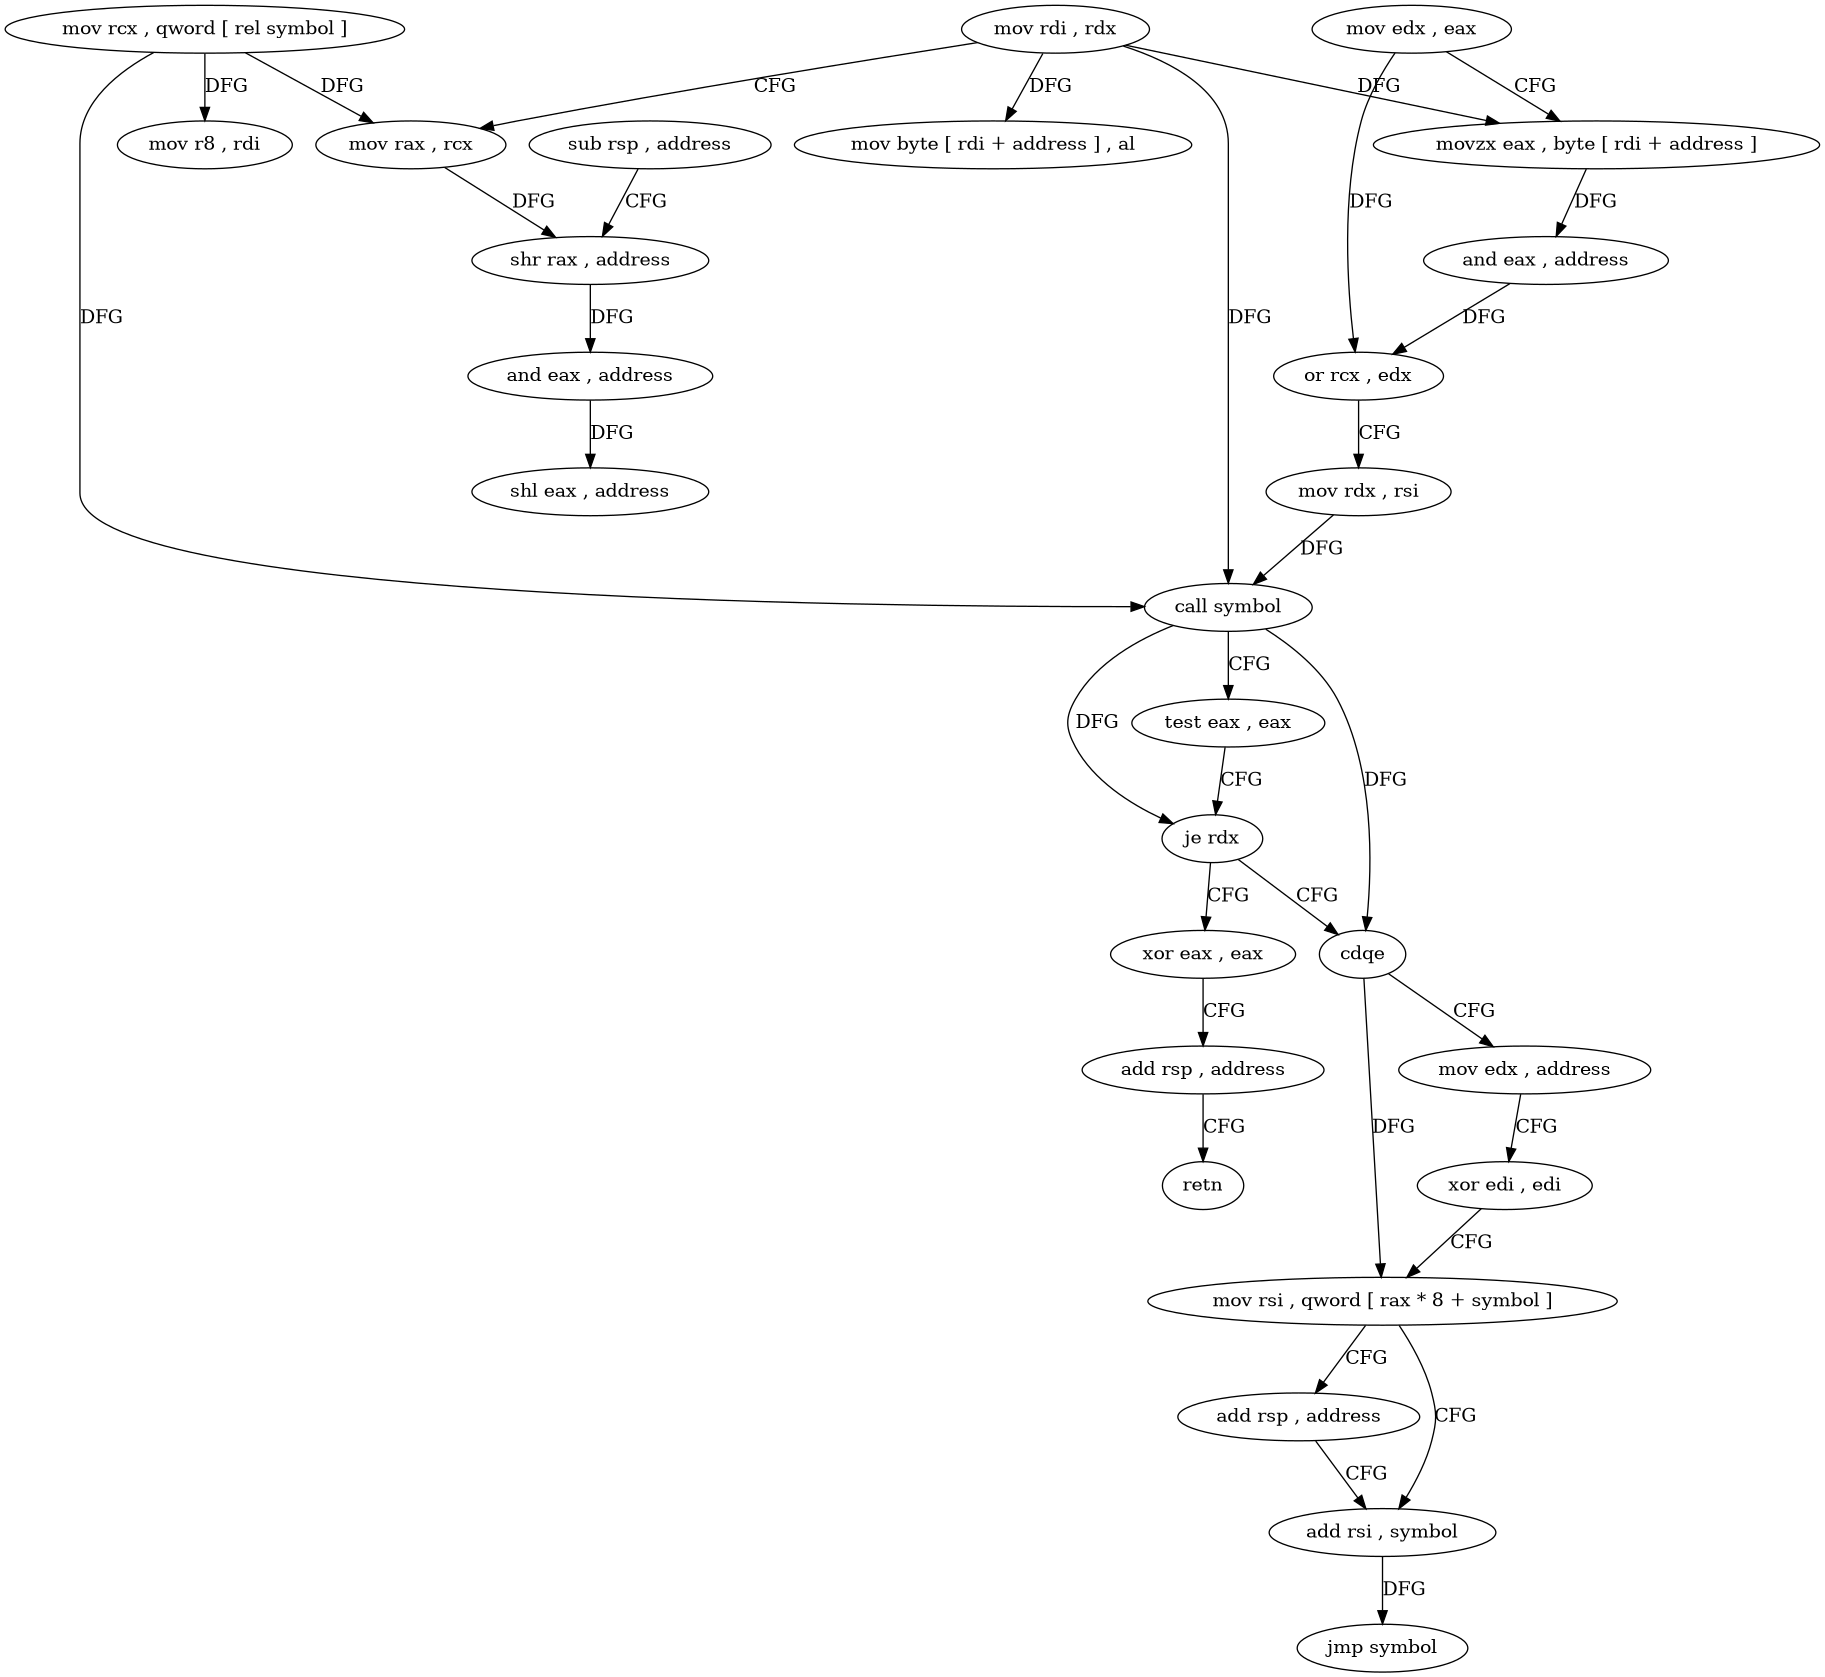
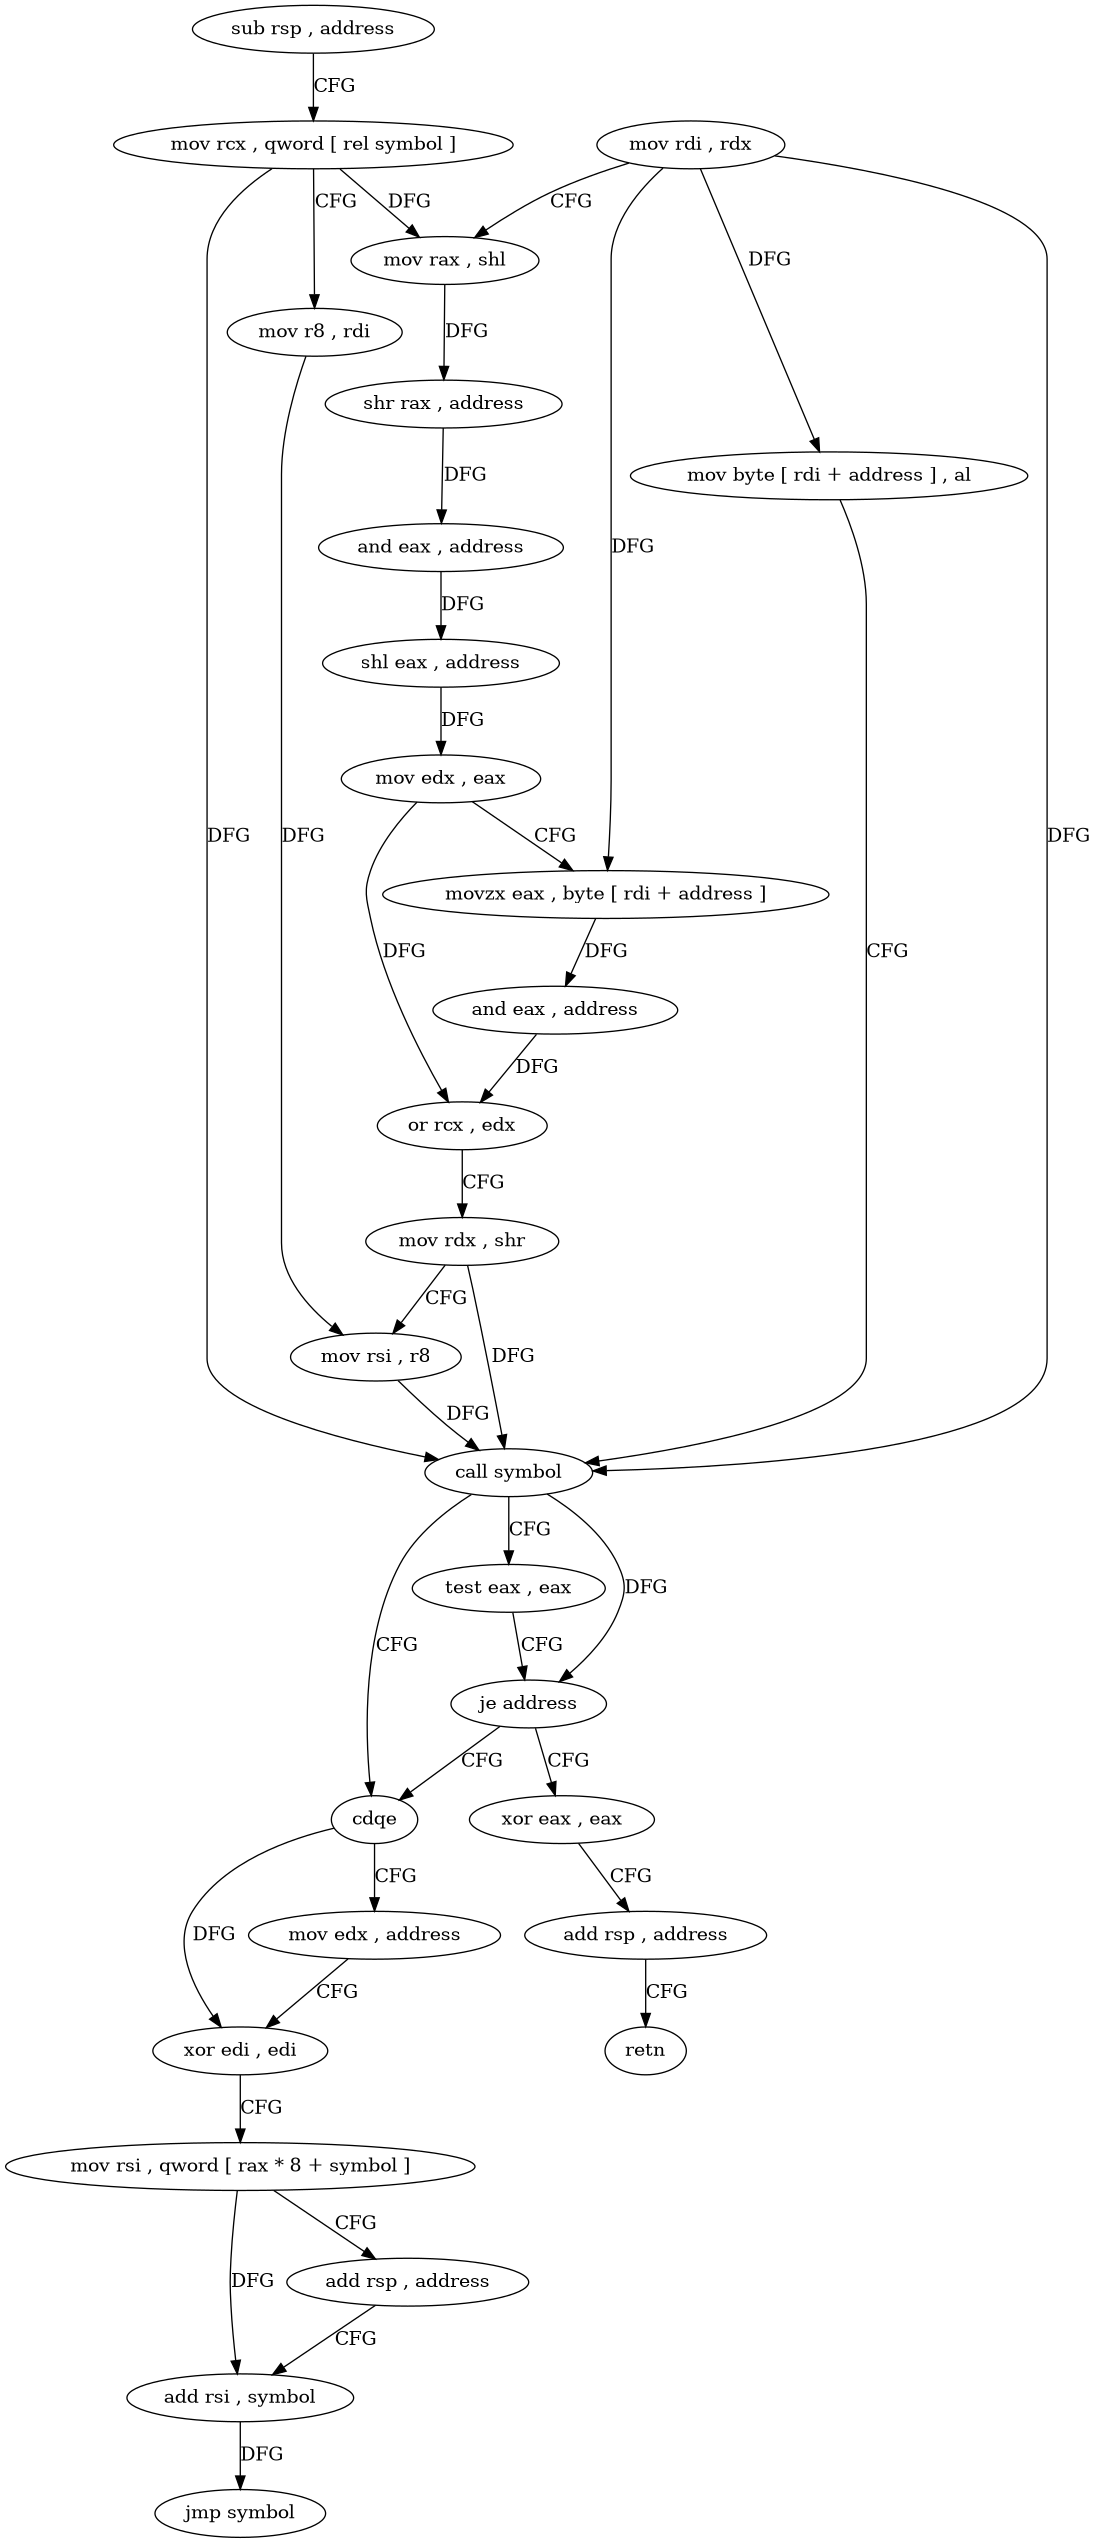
edge "mov rcx , qword [ rel symbol ]" -> "mov r8 , rdi": label "DFG" -> "CFG"
node "mov rax , rcx": label "mov rax , rcx" -> "mov rax , shl"
edge "sub rsp , address" -> "shr rax , address": now "sub rsp , address" -> "mov rcx , qword [ rel symbol ]"
node "mov rdx , rsi": label "mov rdx , rsi" -> "mov rdx , shr"
edge "shl eax , address" -> "mov edx , eax": added, label "DFG"
edge "call symbol" -> "cdqe": label "DFG" -> "CFG"
node "je rdx": label "je rdx" -> "je address"
edge "mov byte [ rdi + address ] , al" -> "call symbol": added, label "CFG"
edge "cdqe" -> "mov rsi , qword [ rax * 8 + symbol ]": now "cdqe" -> "xor edi , edi"
node "mov rsi , r8": added
edge "mov rsi , qword [ rax * 8 + symbol ]" -> "add rsi , symbol": label "CFG" -> "DFG"
